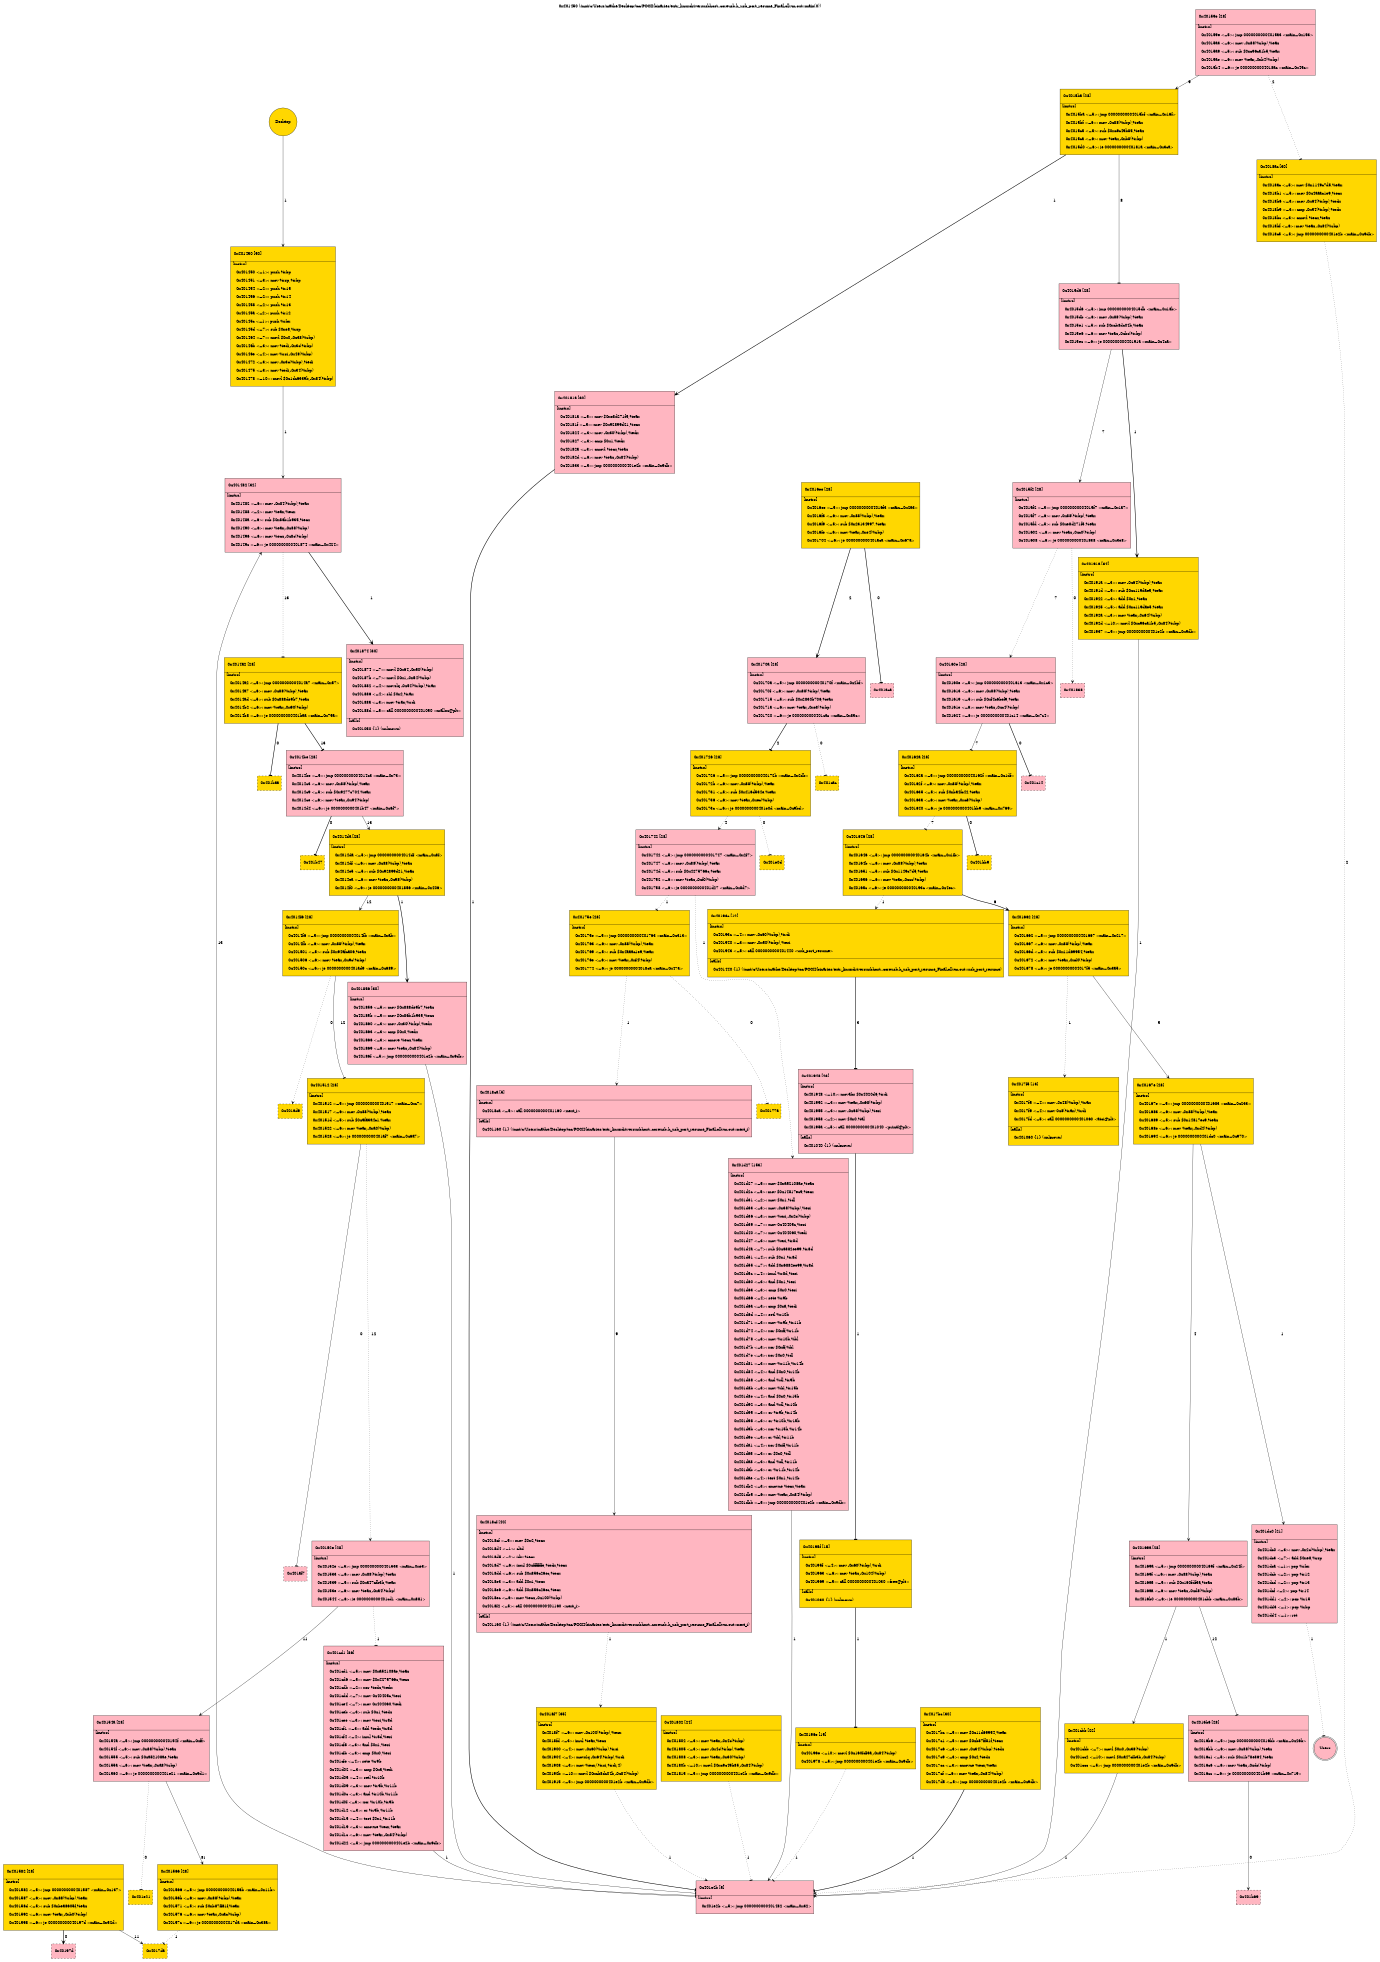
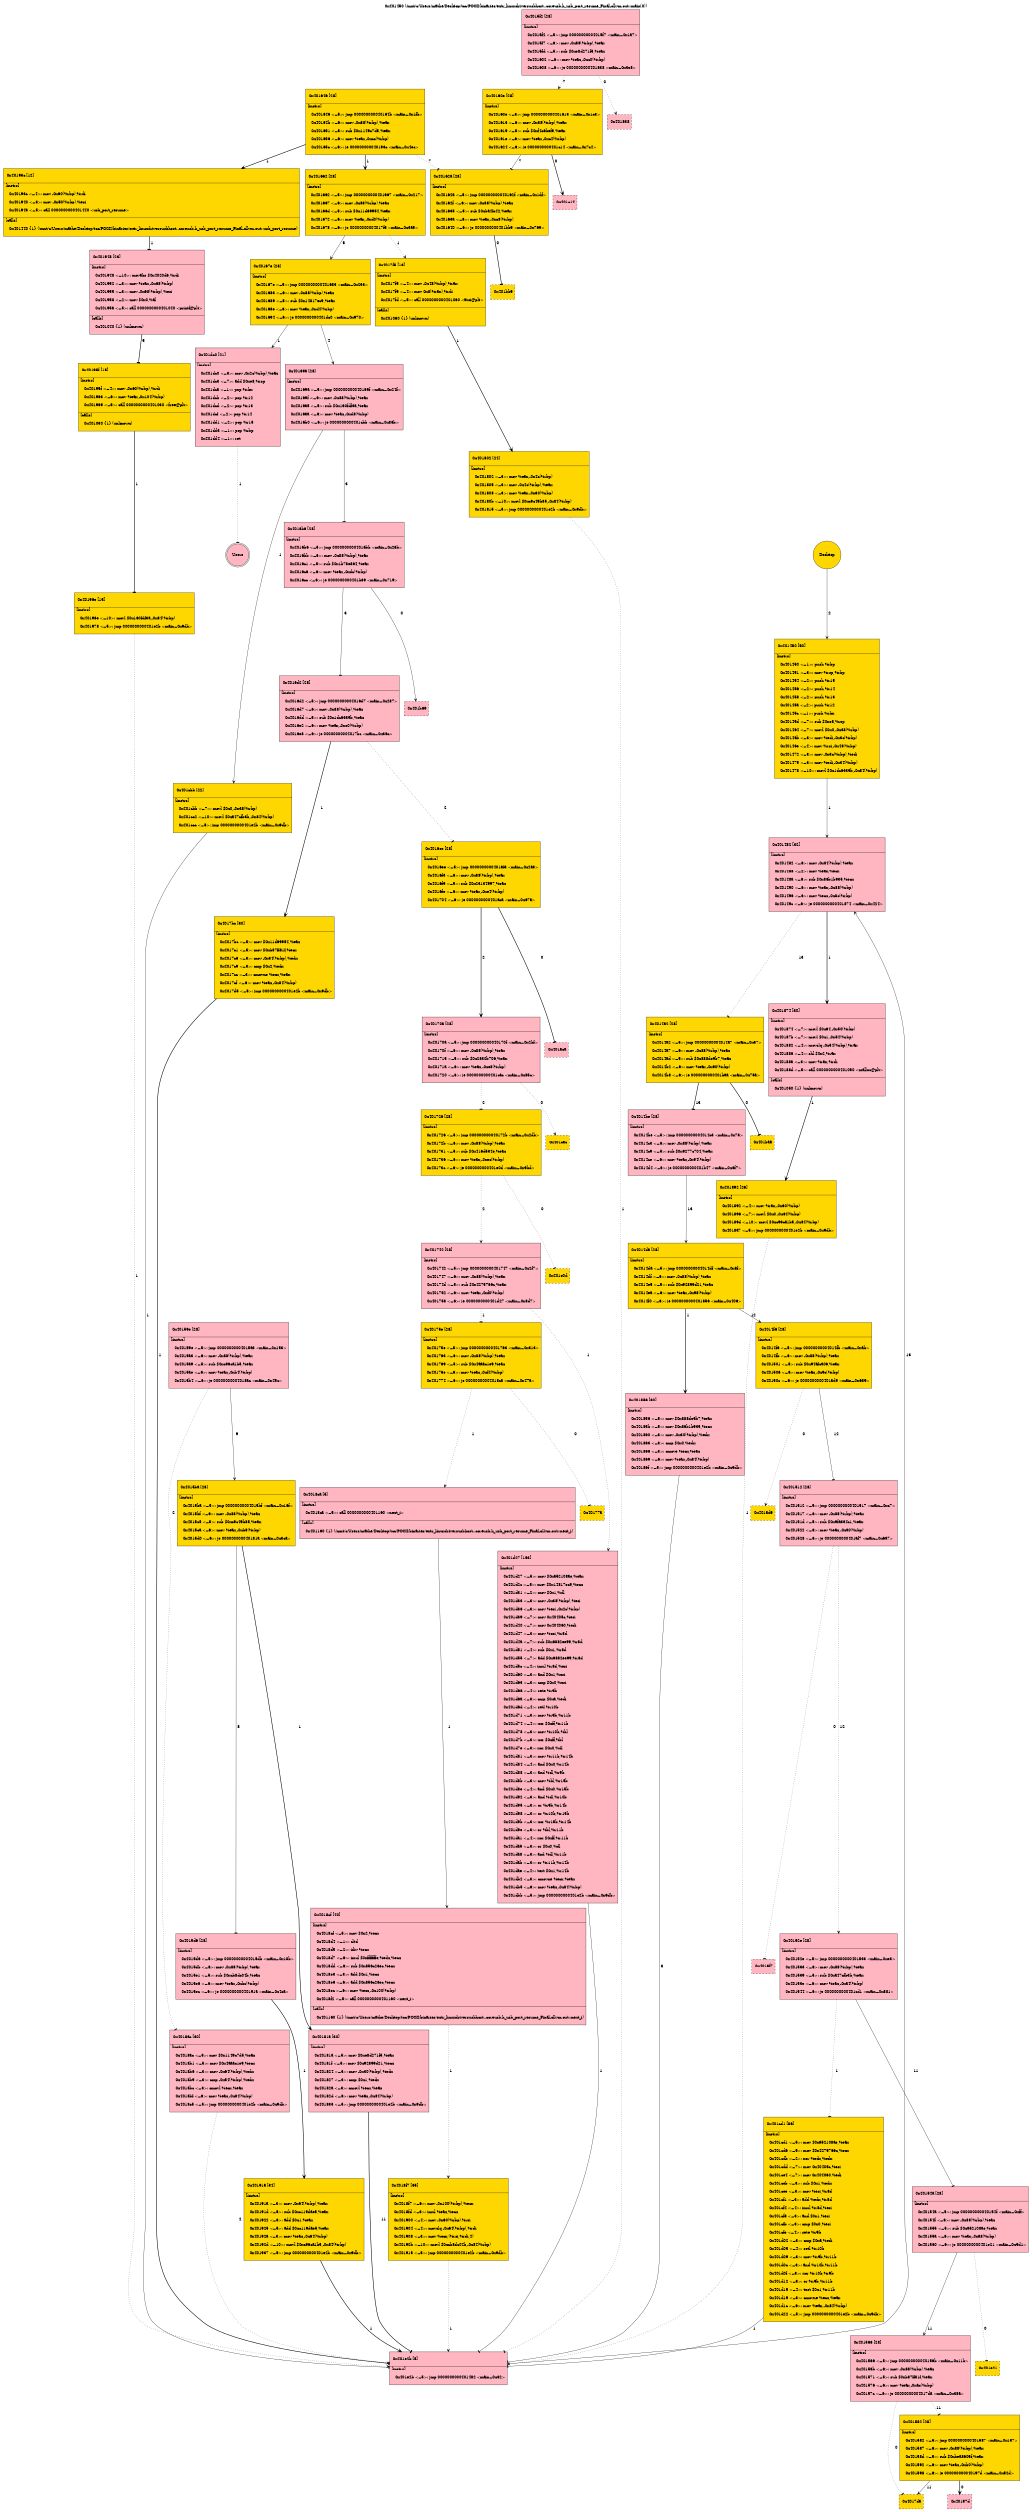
edge "Desktop" -> "0x401450 [50]": label " 1" -> " 2"
node "0x4018ac [30]": fillcolor gold -> lightpink
edge "0x4017f5 [13]" -> "0x401802 [24]": added, label "1"
edge "0x4015d6 [28]" -> "0x4015f2 [28]": removed, label "7"
node "0x40160e [28]": fillcolor lightpink -> gold
node "0x4016d2 [28]": added
edge "0x40170a [28]" -> "0x401726 [28]": style bold -> dotted
edge "0x40170a [28]" -> "0x401cac": arrowhead tee -> vee
edge "0x40160e [28]" -> "0x401c14": arrowhead tee -> vee
edge "0x40162a [28]" -> "0x401646 [28]": reversed
edge "0x401726 [28]" -> "0x401742 [28]": label " 4" -> " 2"
node "0x401b47": removed
edge "0x401646 [28]" -> "0x40193c [12]": style dotted -> bold
edge "0x40181a [30]" -> "0x401e2b [5]": label " 1" -> " 11"
edge "0x401646 [28]" -> "0x401662 [28]": label " 6" -> " 1"
edge "0x40193c [12]" -> "0x401948 [23]": label " 3" -> " 1"
node "0x401512 [28]": fillcolor gold -> lightpink
node "0x401892 [26]": added
edge "0x4018ca [5]" -> "0x4018cf [40]": label " 9" -> " 1"
edge "0x401948 [23]" -> "0x40195f [15]": label " 1" -> " 5"
edge "0x401512 [28]" -> "0x401af7": style solid -> dotted
edge "0x40191a [34]" -> "0x401e2b [5]": style solid -> bold
edge "0x401856 [30]" -> "0x401e2b [5]": label " 1" -> " 3"
edge "0x40169a [28]" -> "0x4016b6 [28]": label " 12" -> " 3"
edge "0x40152e [28]" -> "0x40154a [28]": arrowhead vee -> tee
edge "0x401d27 [153]" -> "0x401e2b [5]": arrowhead vee -> tee
node "0x401cd1 [86]": fillcolor lightpink -> gold
edge "0x40196e [15]" -> "0x401e2b [5]": arrowhead tee -> vee
edge "0x40154a [28]" -> "0x401566 [28]": label " 81" -> " 11"
node "0x401566 [28]": fillcolor gold -> lightpink
edge "0x401566 [28]" -> "0x4017da": label " 1" -> " 0"
edge "0x401566 [28]" -> "0x401582 [28]": added, label "11"
